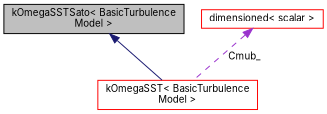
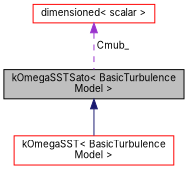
edge "kOmegaSST< BasicTurbulence Model >" -> "dimensioned< scalar >": now "kOmegaSSTSato< BasicTurbulence Model >" -> "dimensioned< scalar >"
